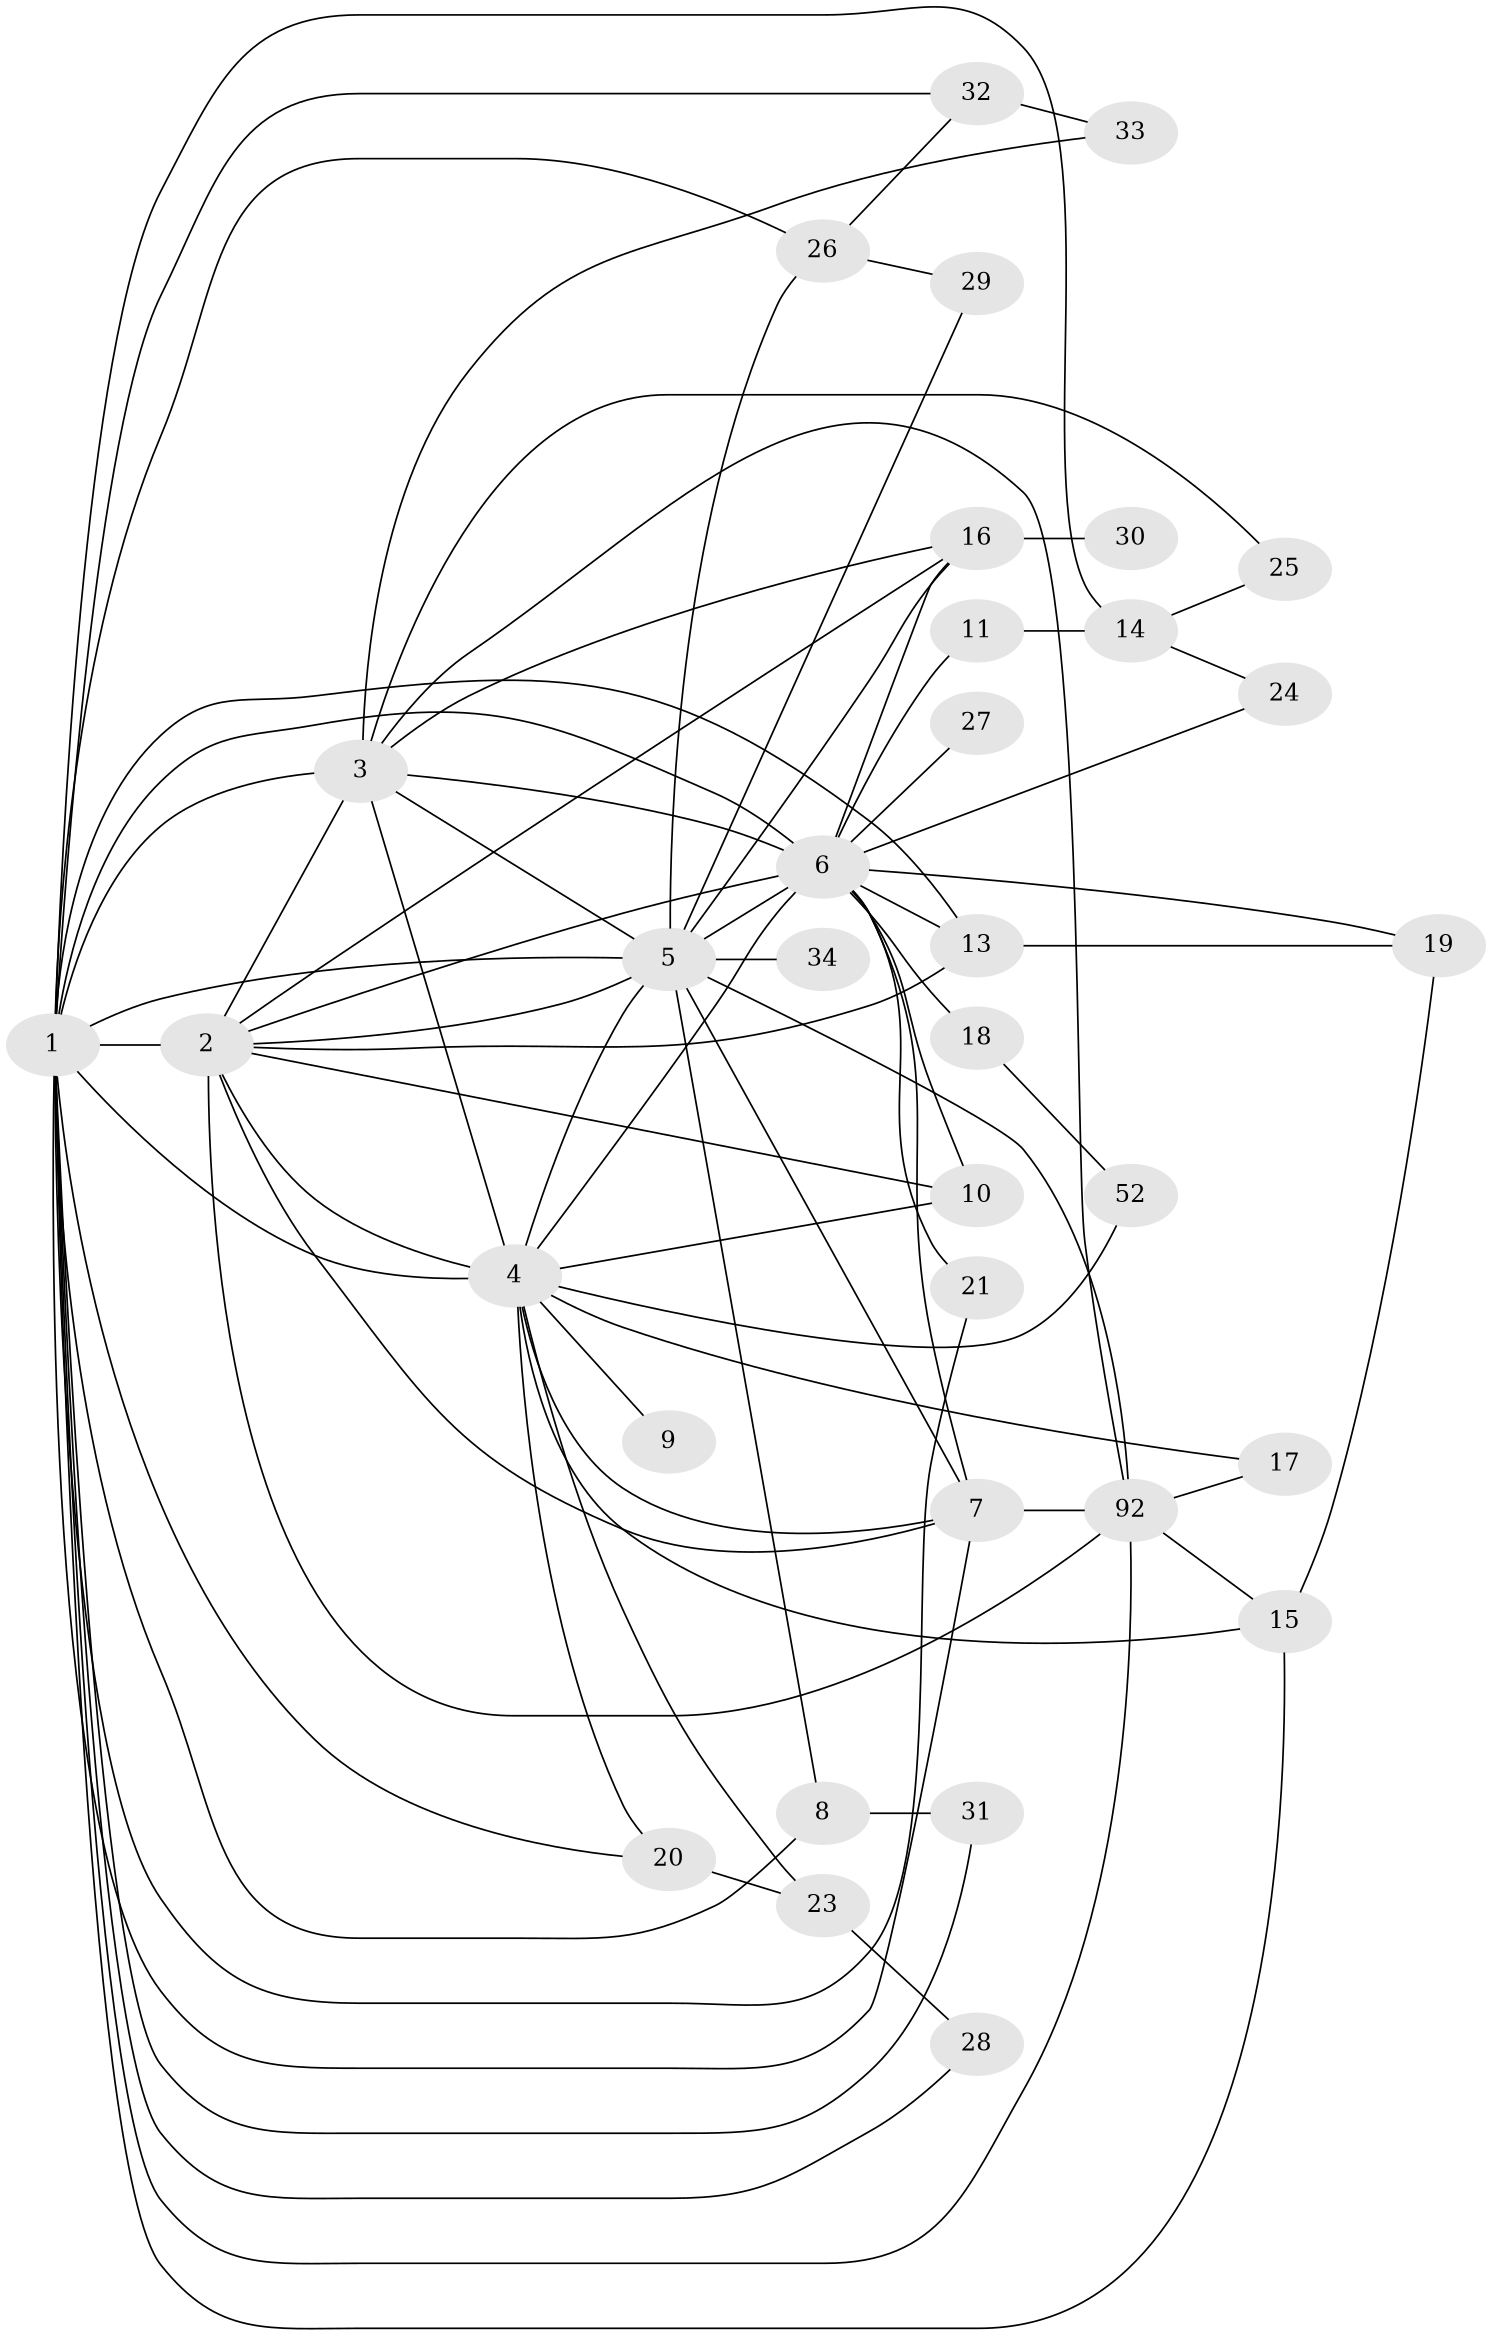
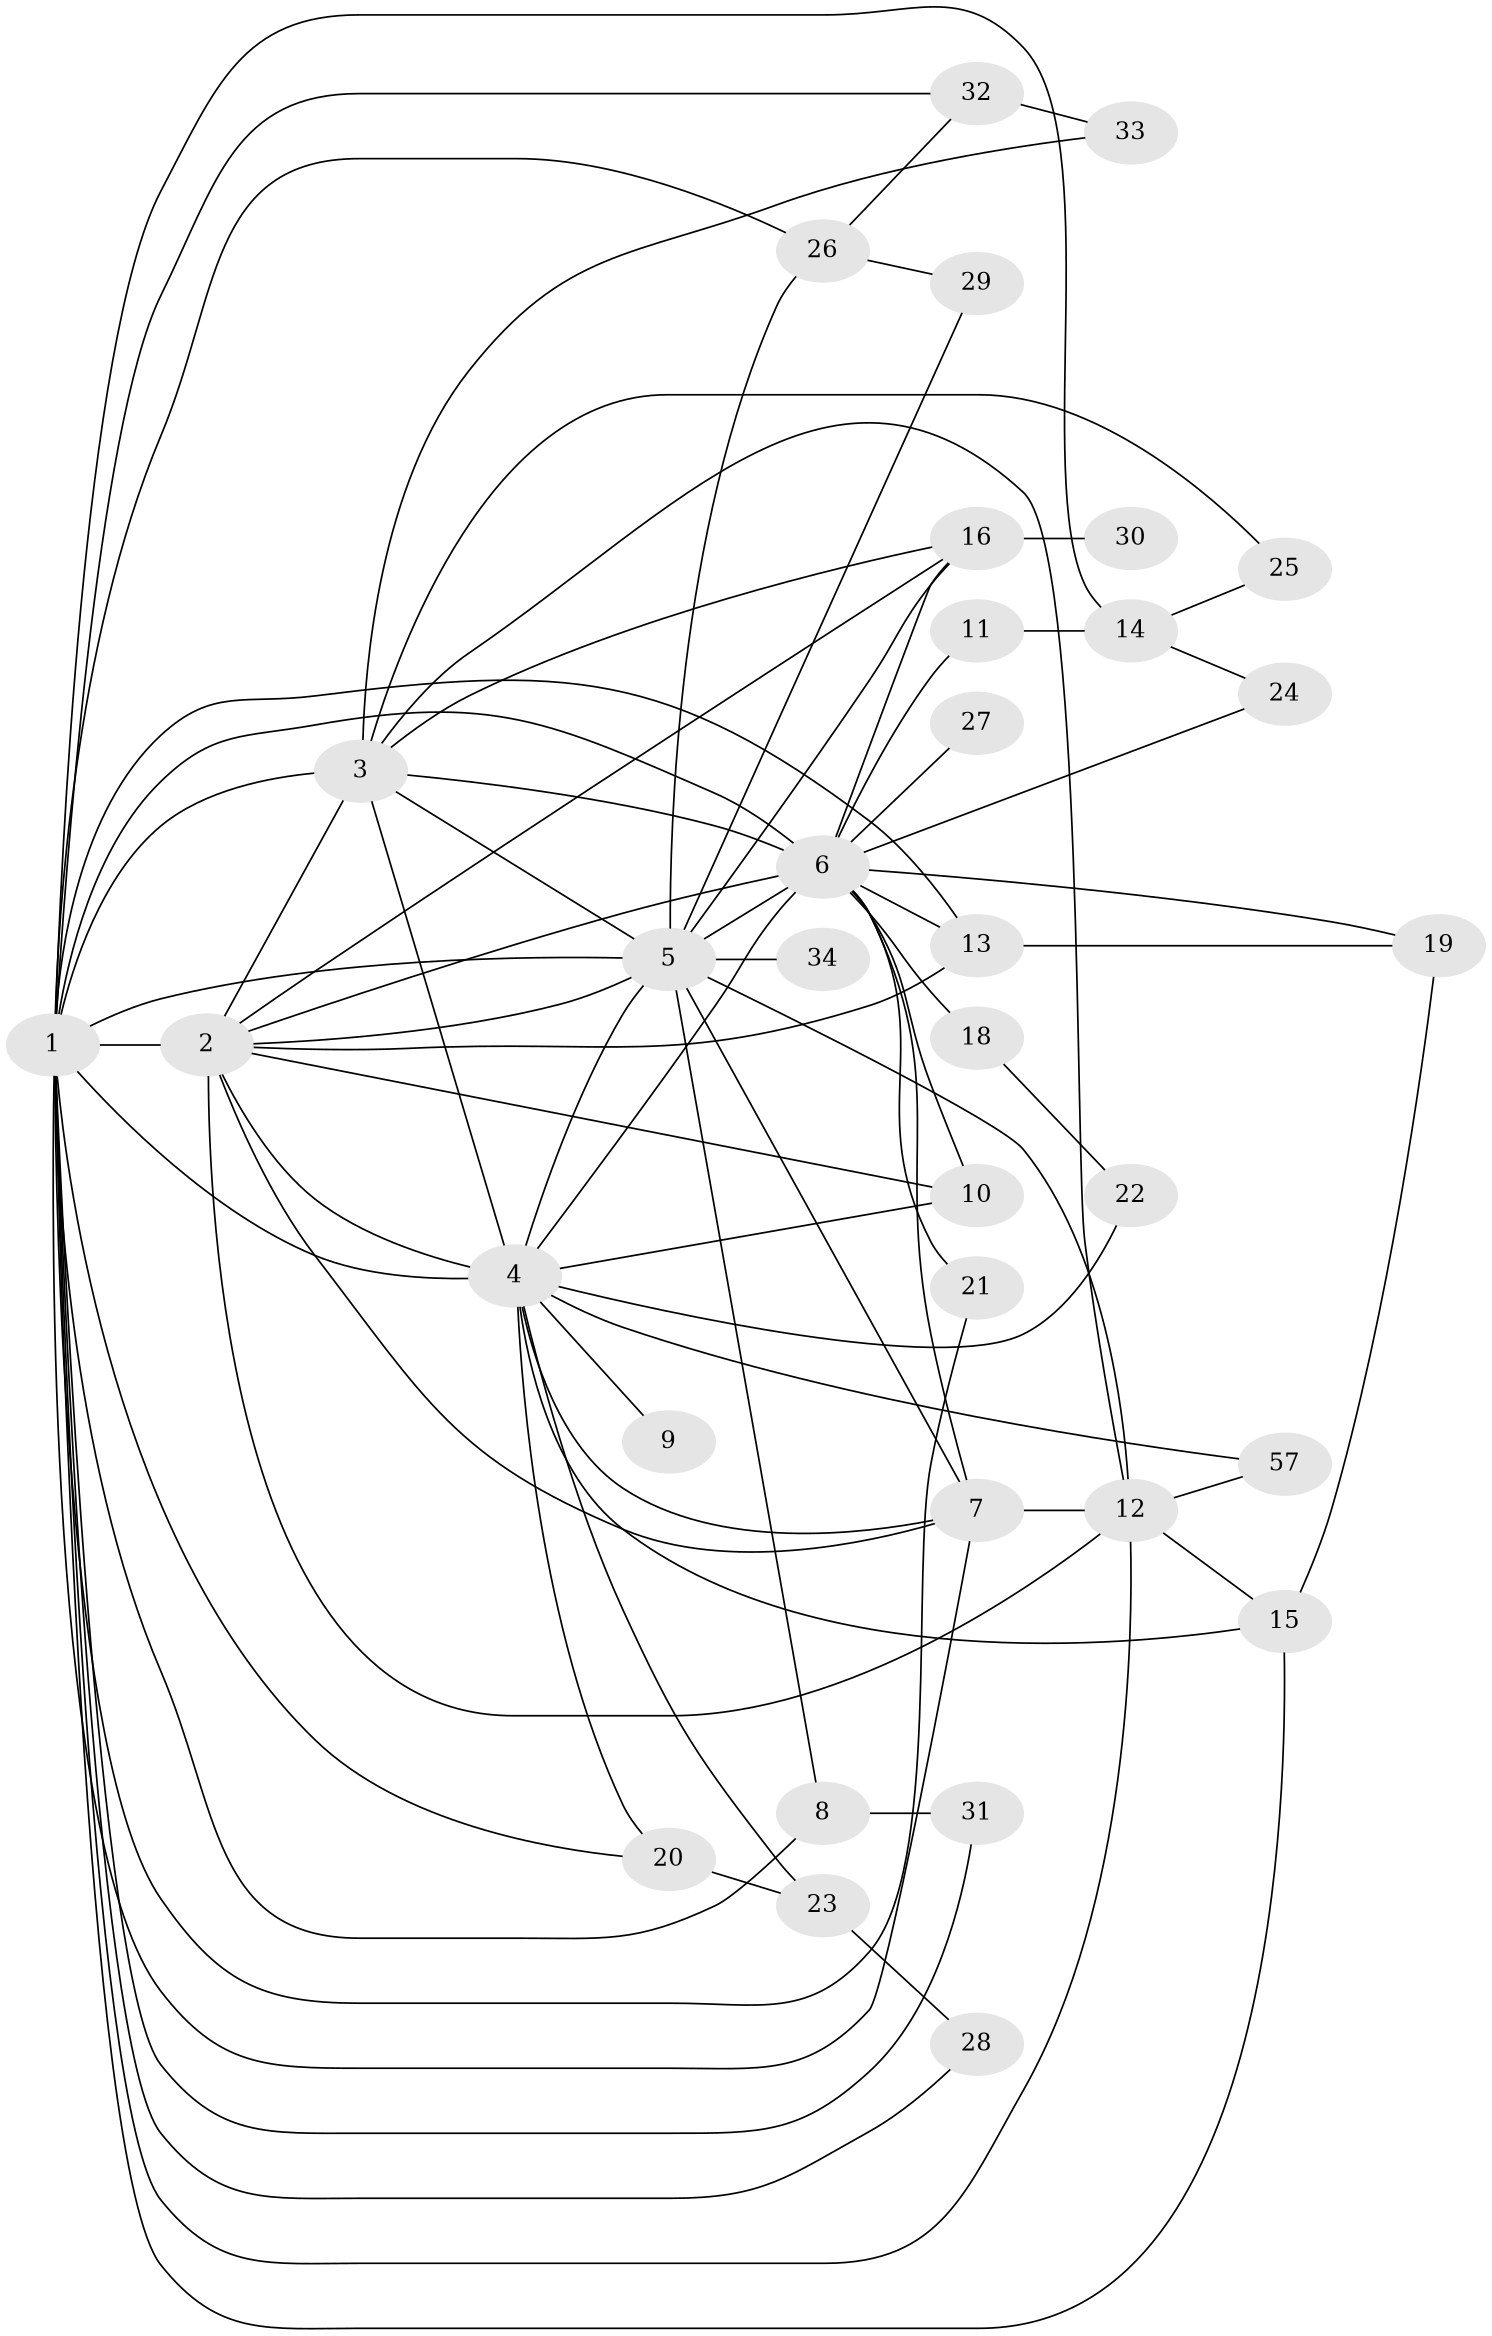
node "52": label "52" -> "22"
node "17": label "17" -> "57"
node "92": label "92" -> "12"
